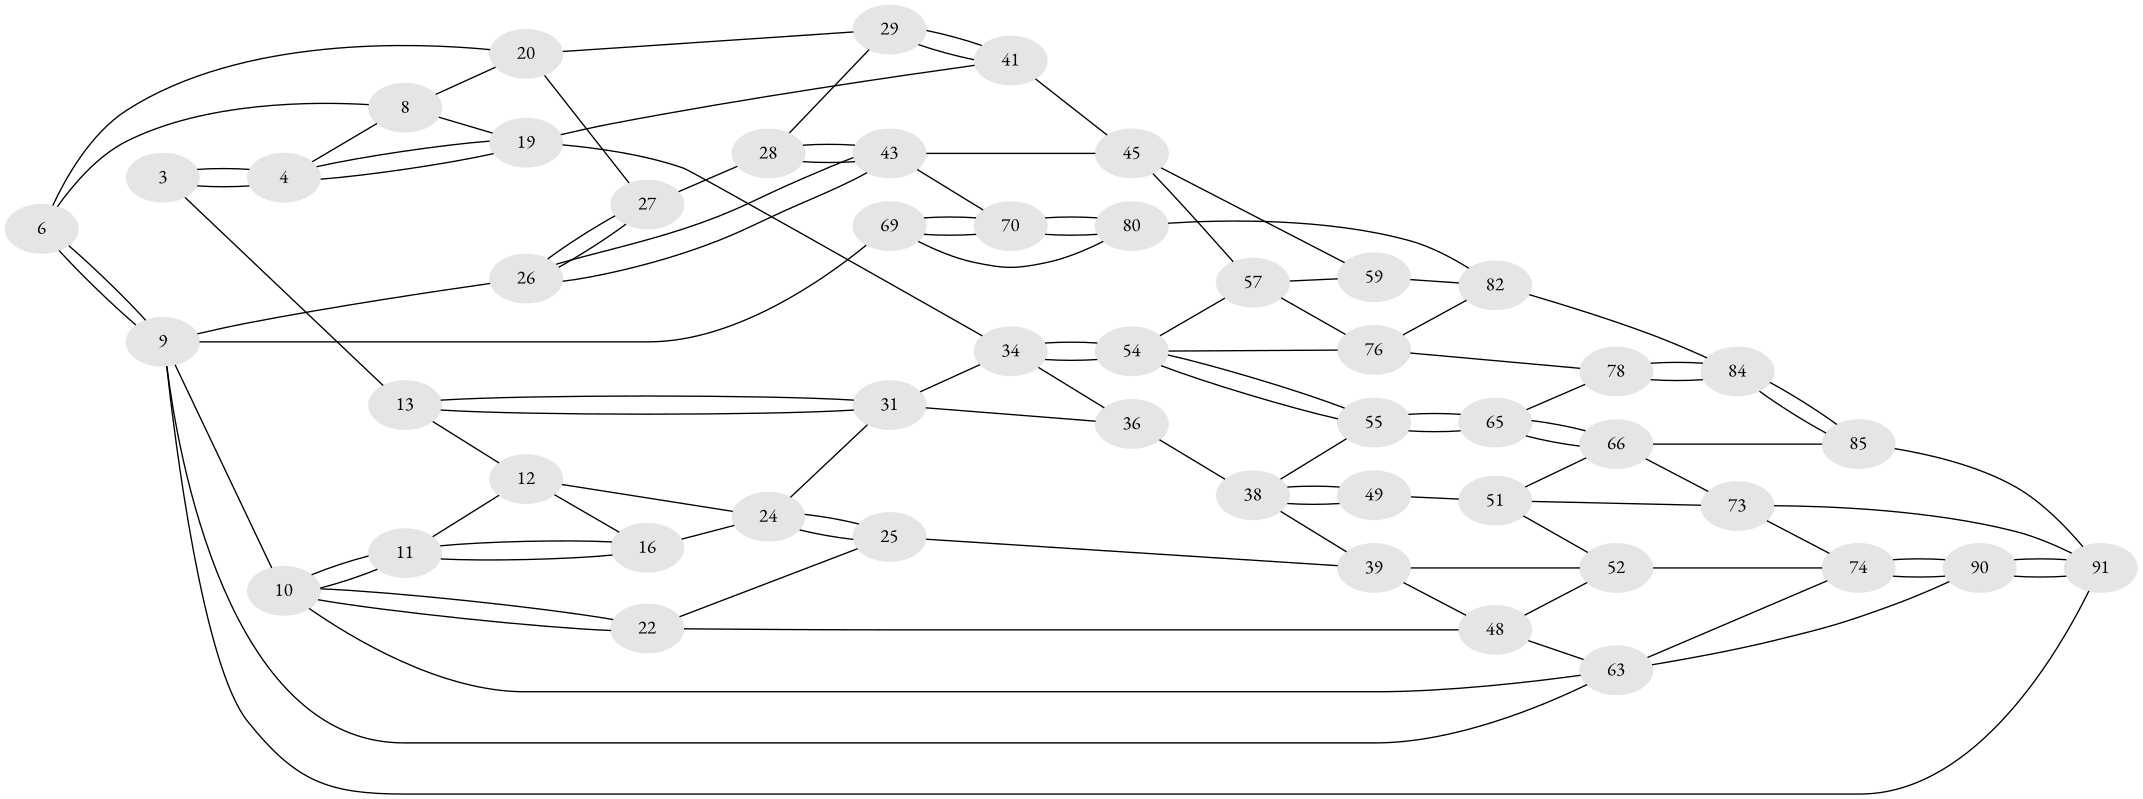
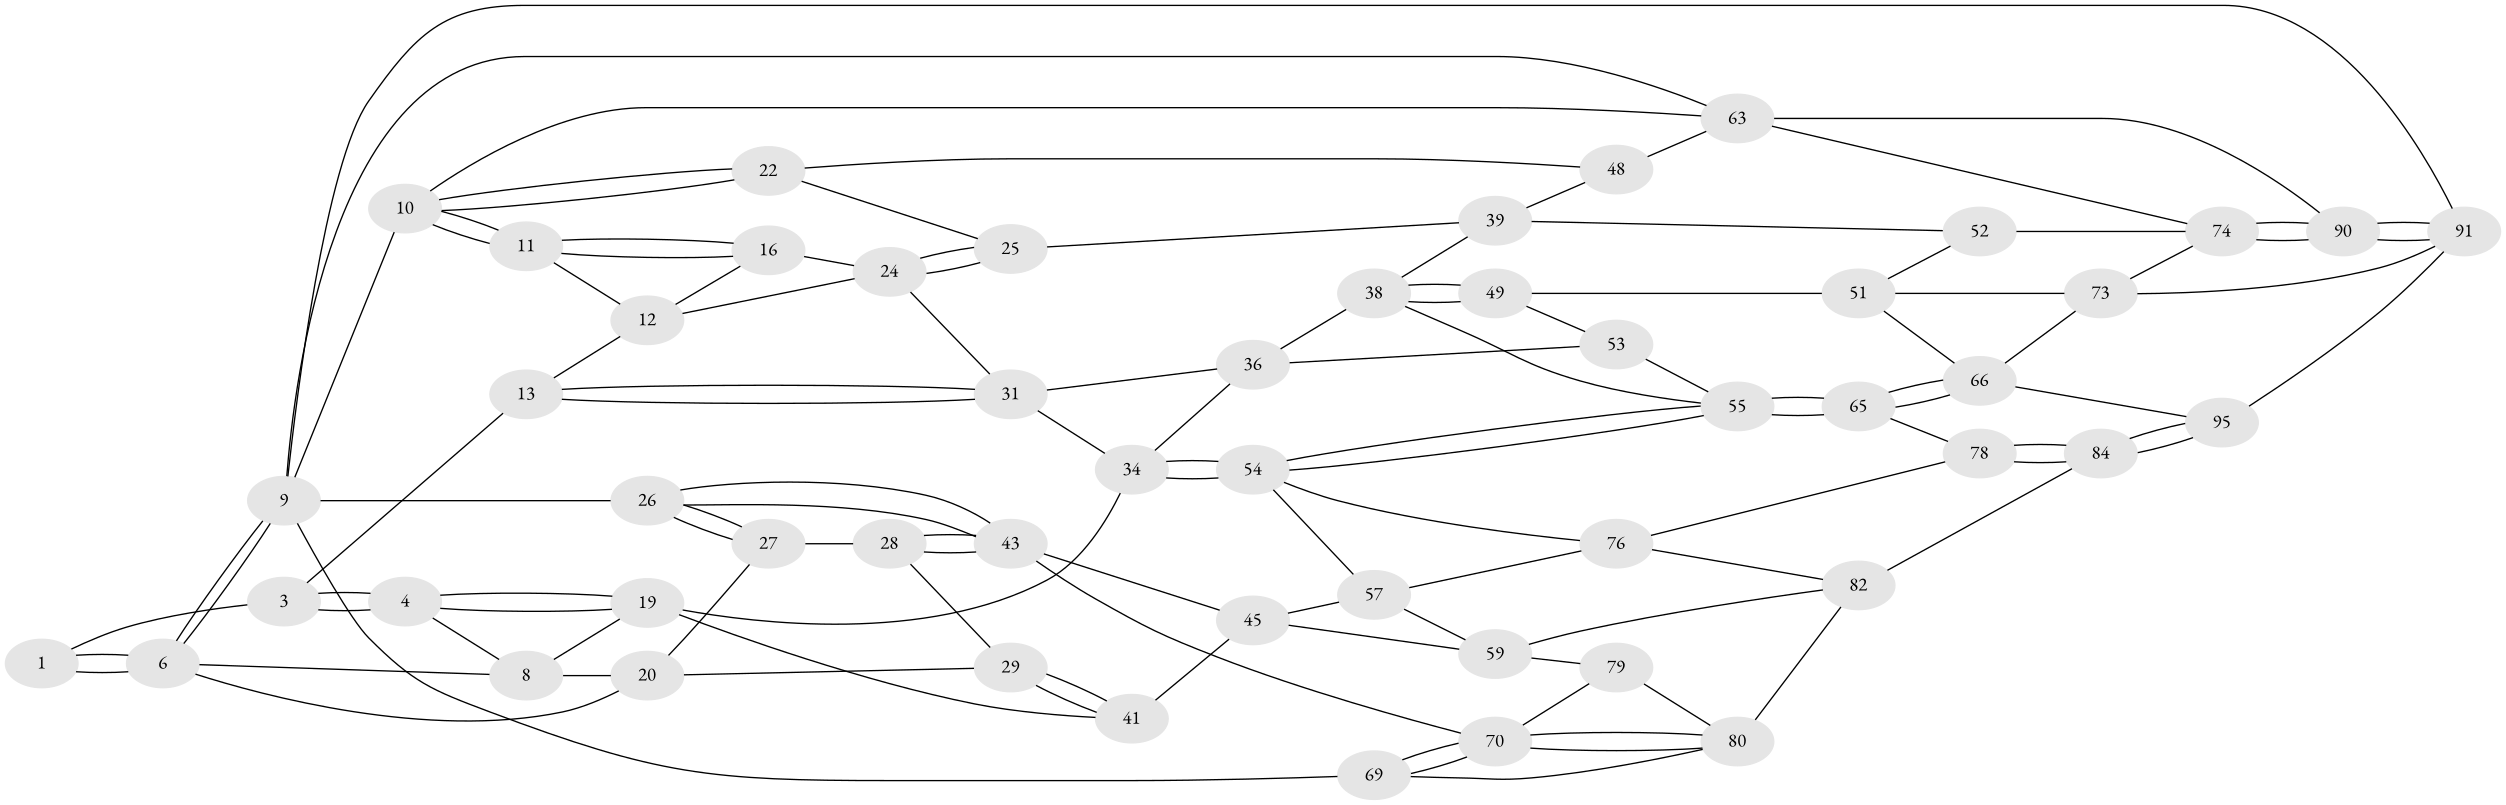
node "53": added
node "85": label "85" -> "95"
edge "52" -- "48": removed
node "1": added
node "79": added
